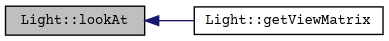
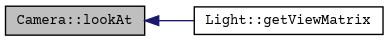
node "Light::lookAt": label "Light::lookAt" -> "Camera::lookAt"
